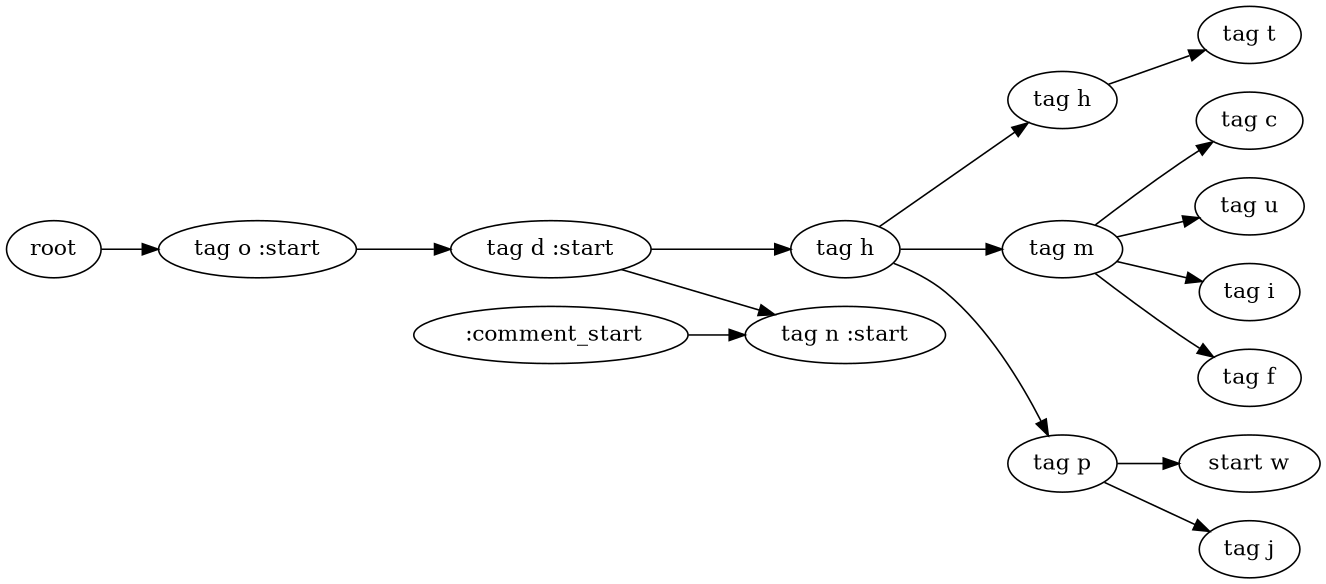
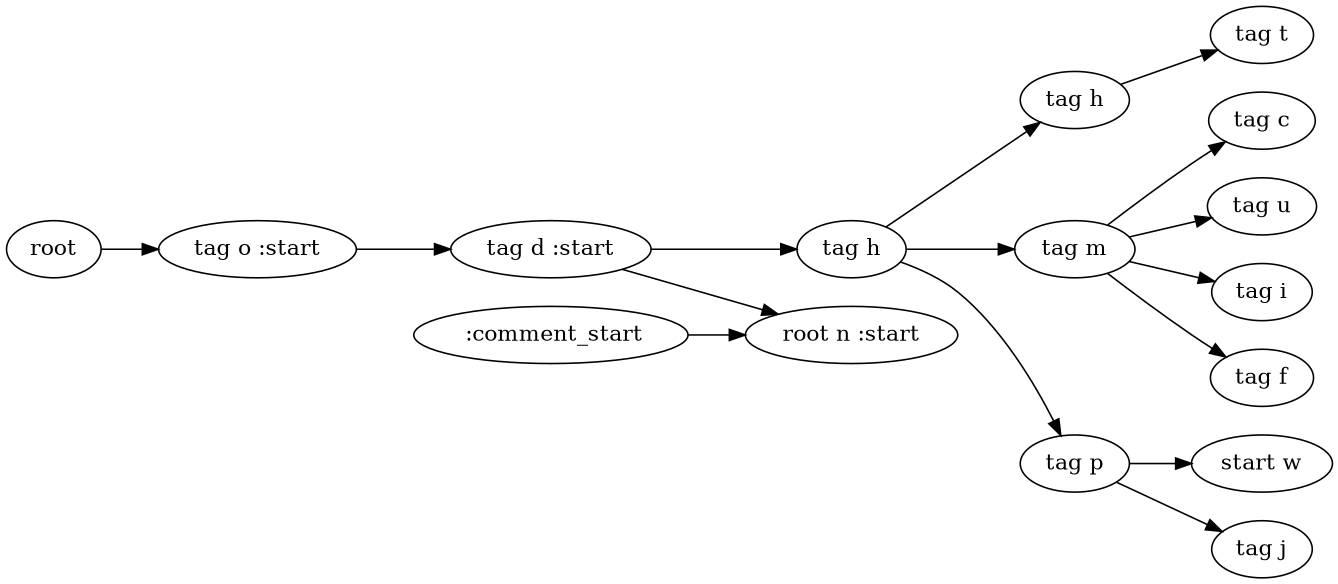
node "tag n :start": label "tag n :start" -> "root n :start"
